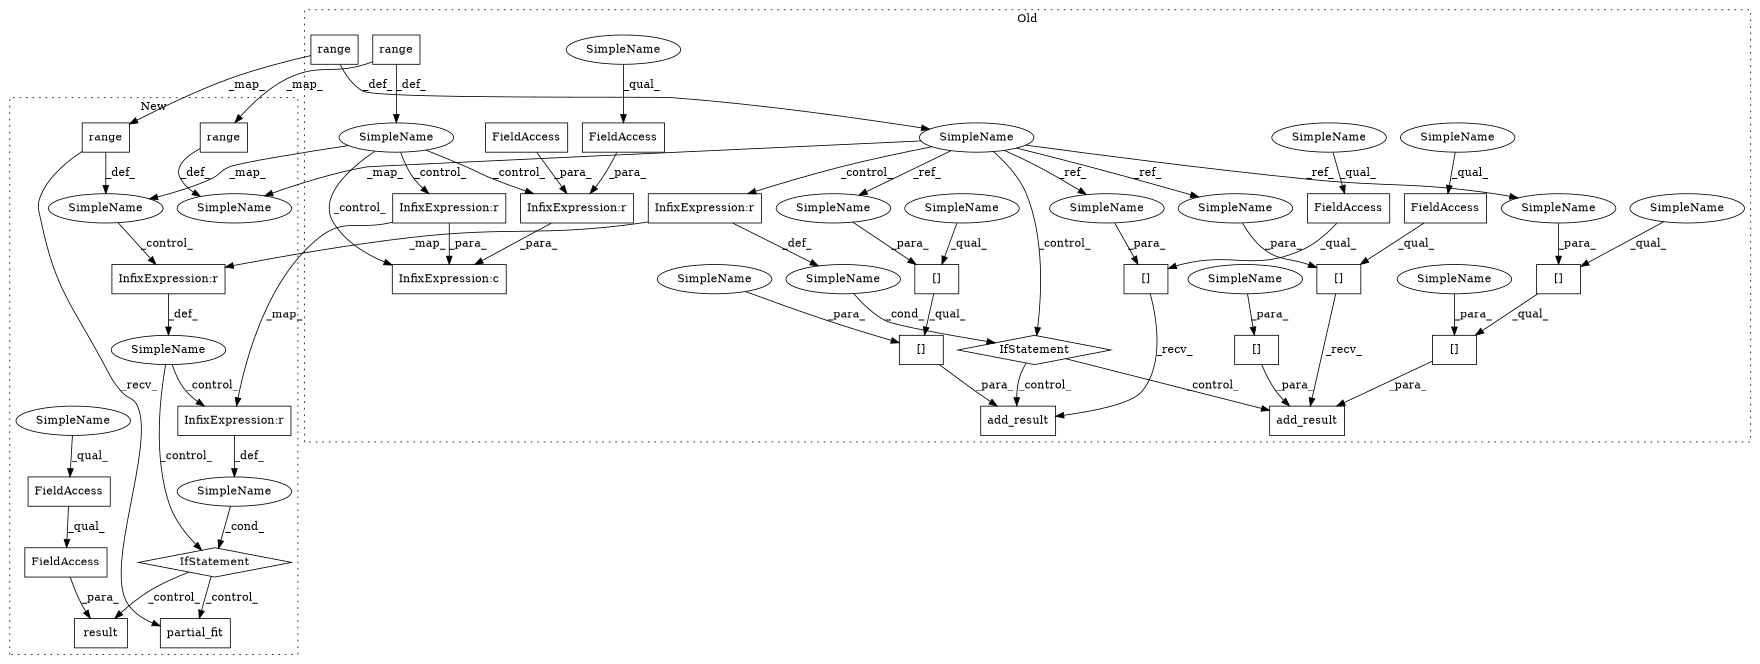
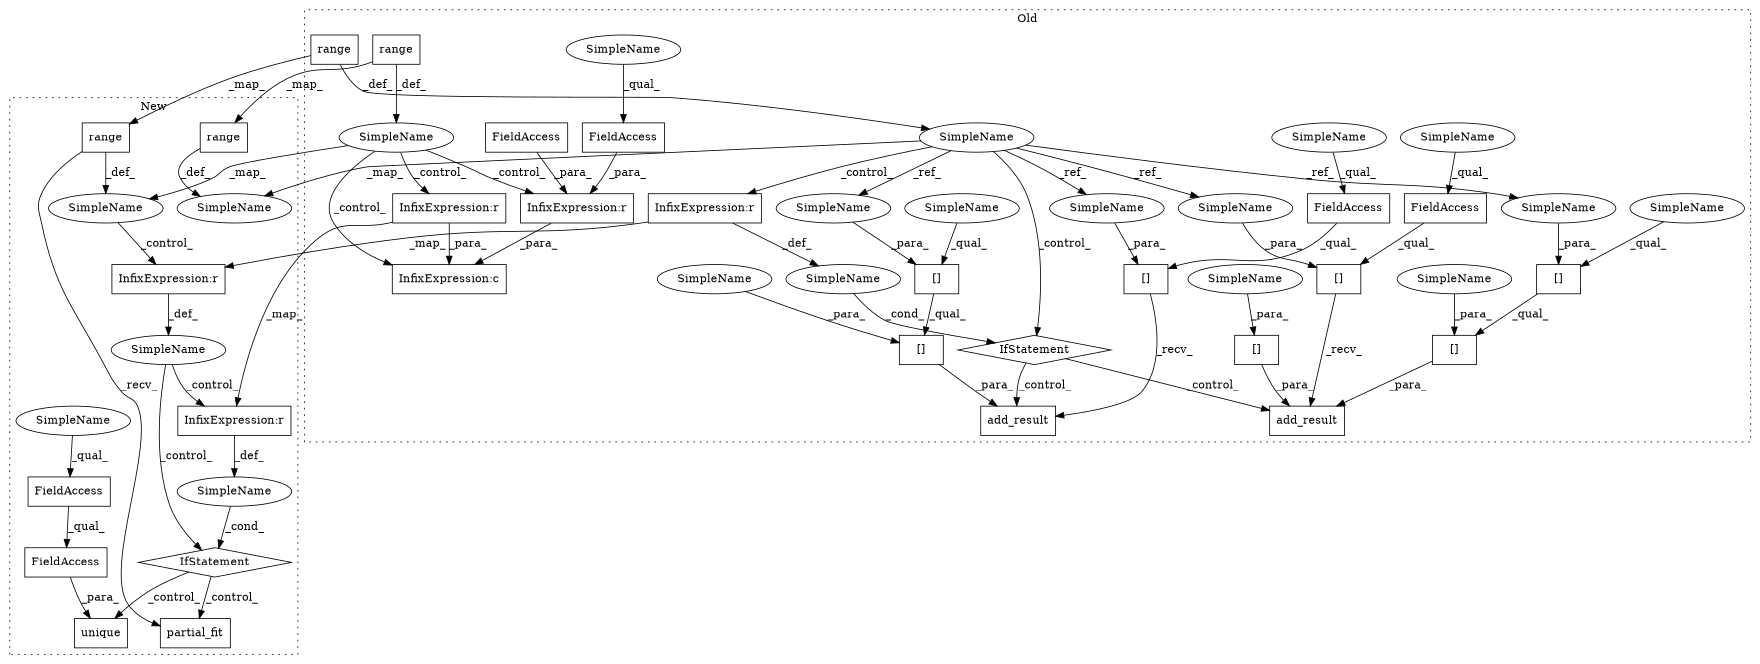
node "result": label "result" -> "unique"
